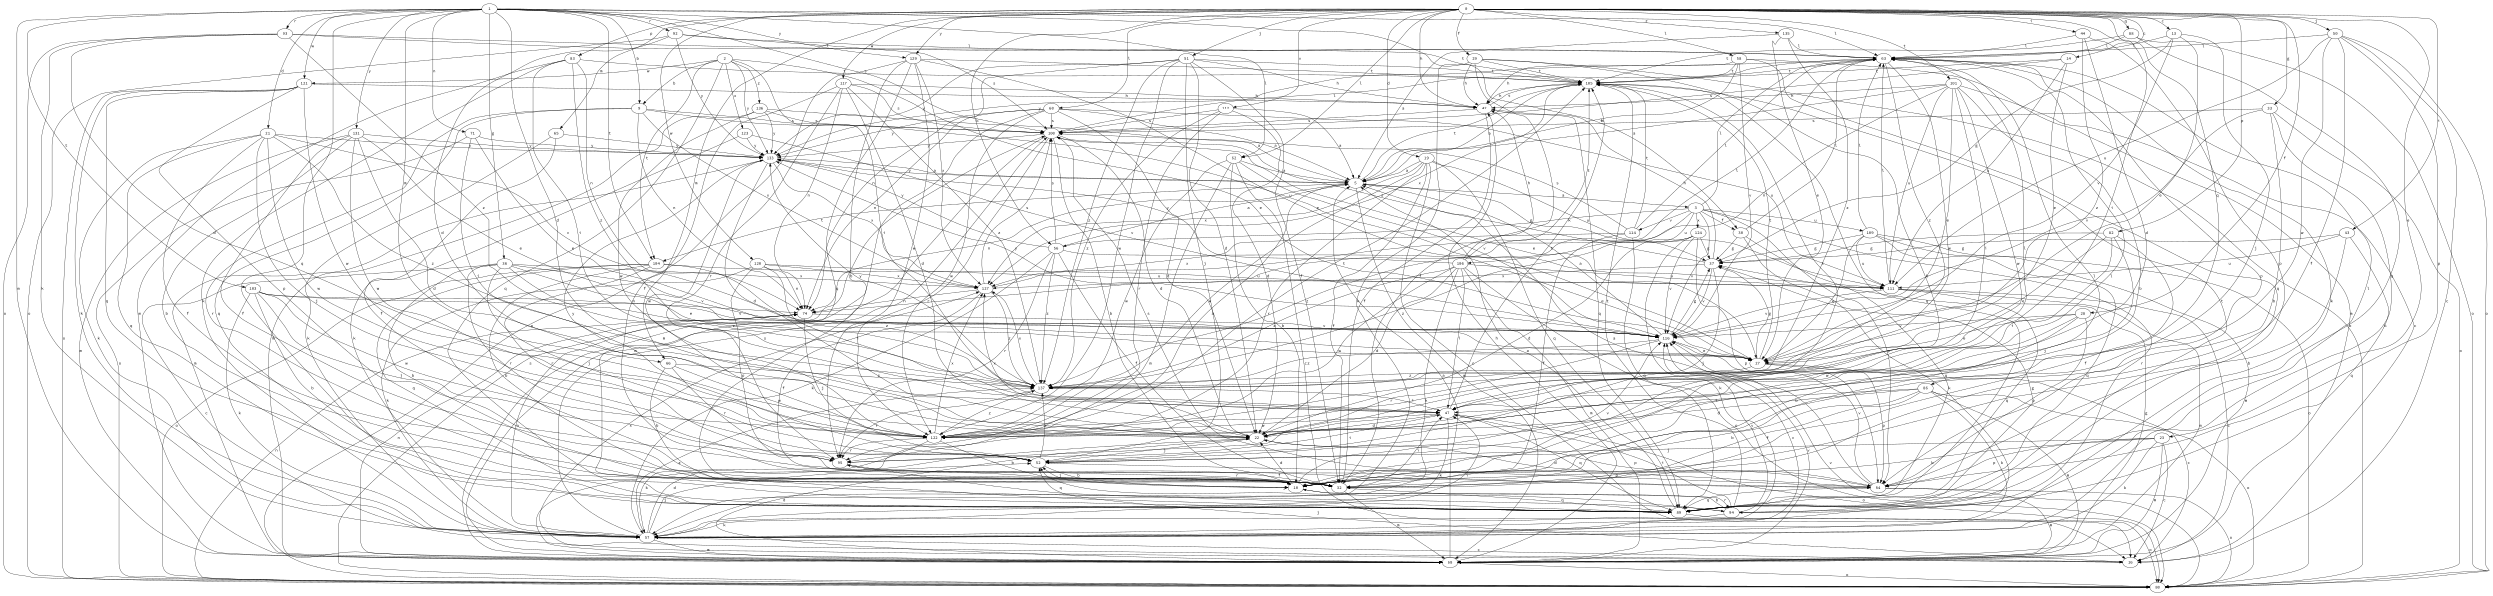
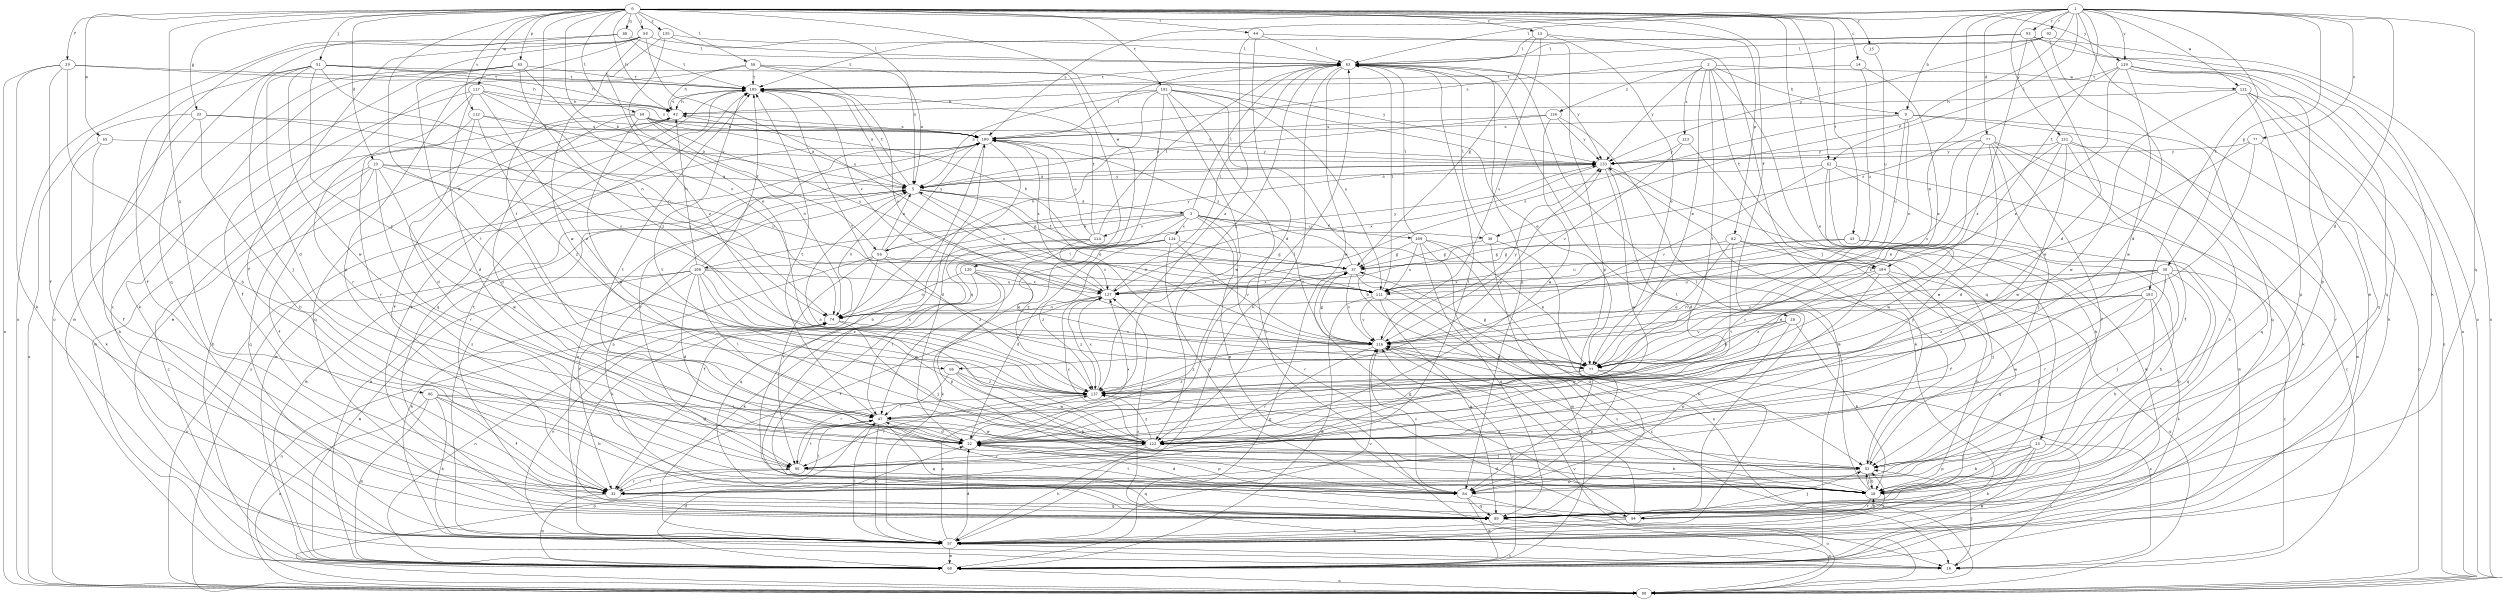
node "15": added
edge "14" -> "100": removed, label "s"
edge "5" -> "127": added, label "x"
